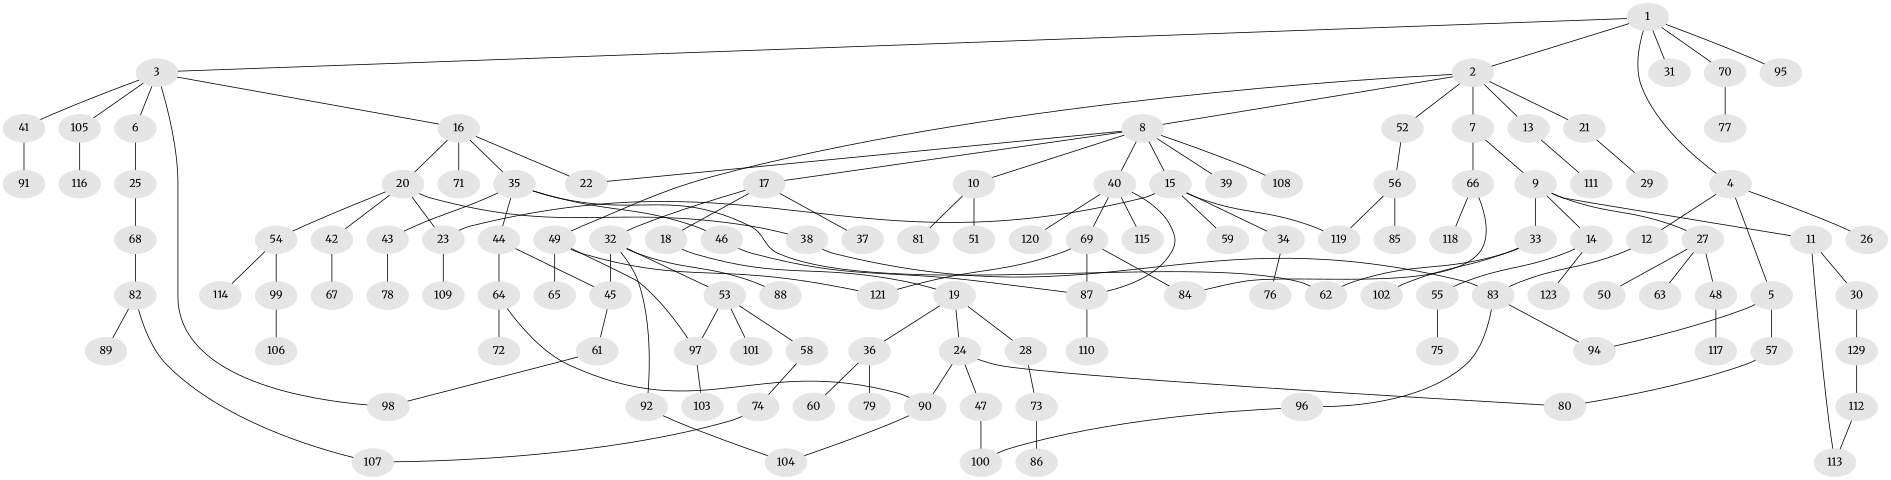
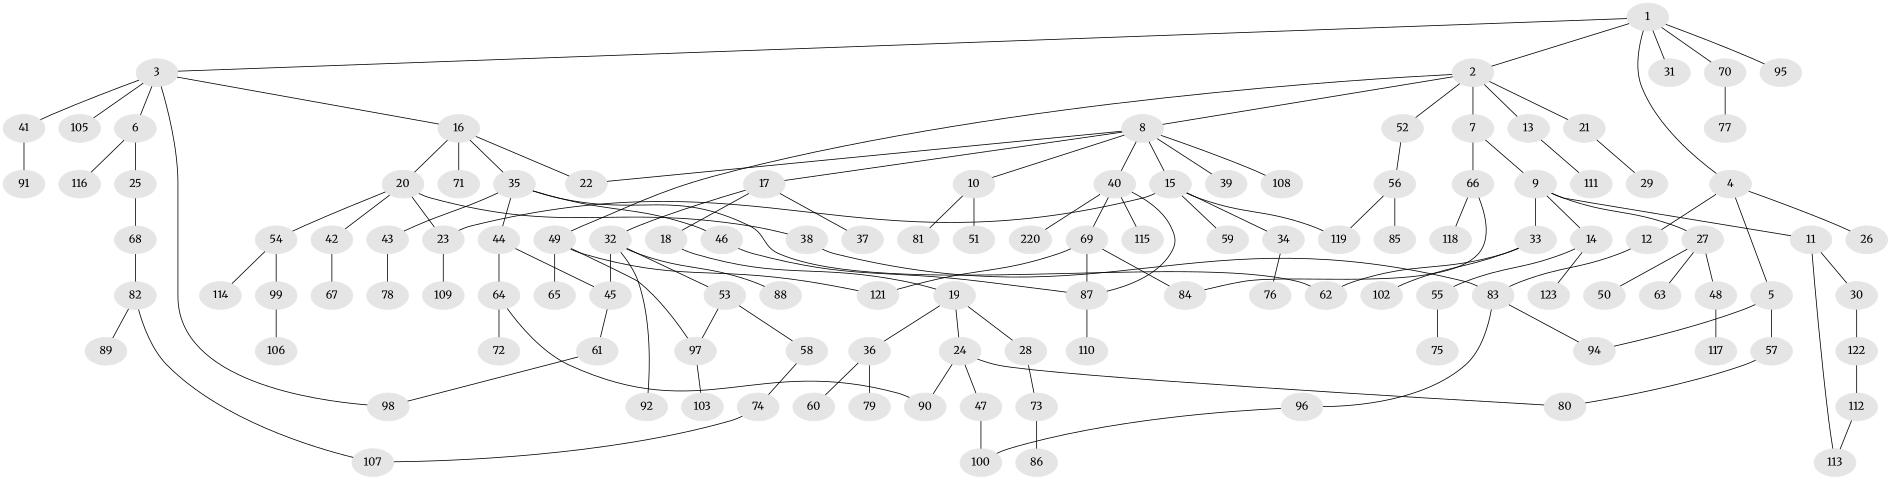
edge "105" -- "116": now "6" -- "116"
node "120": label "120" -> "220"
node "101": removed
node "129": label "129" -> "122"
node "104": removed
